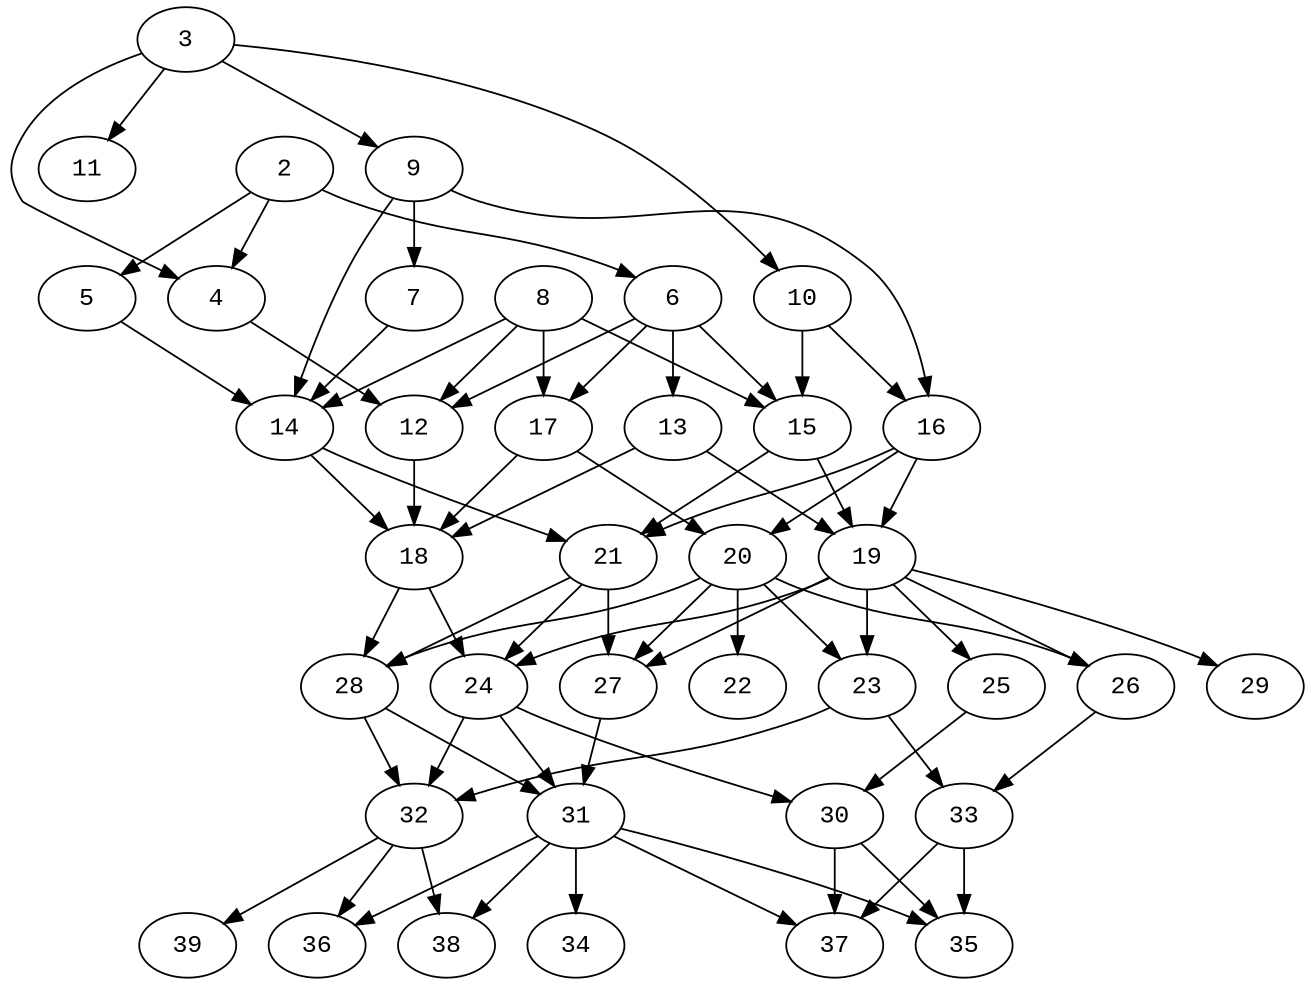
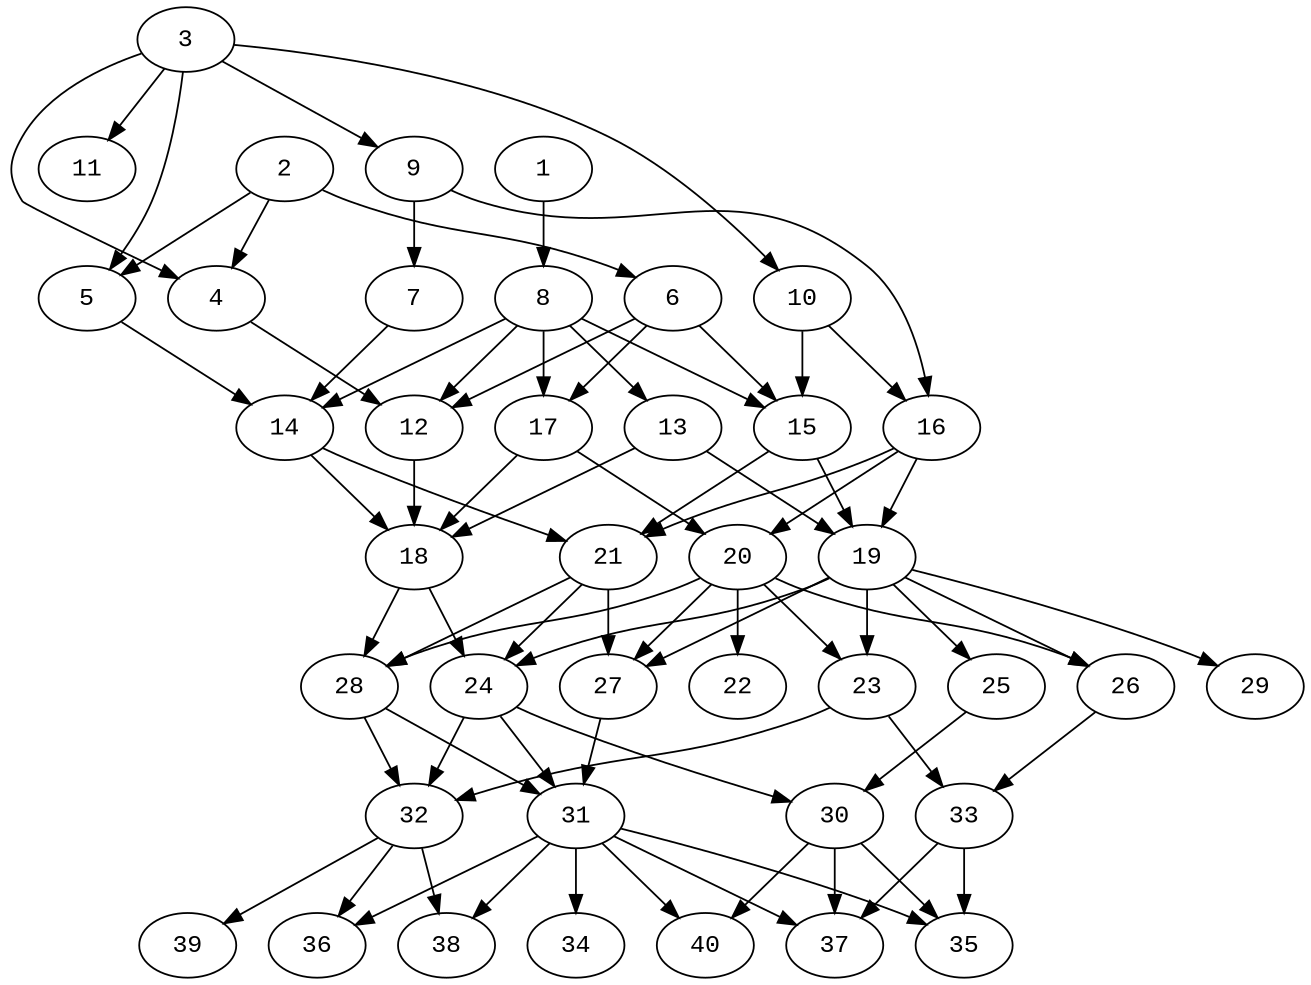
edge "3" -> "5": added
node "1": added
edge "9" -> "14": removed
edge "6" -> "13": now "8" -> "13"
node "40": added
